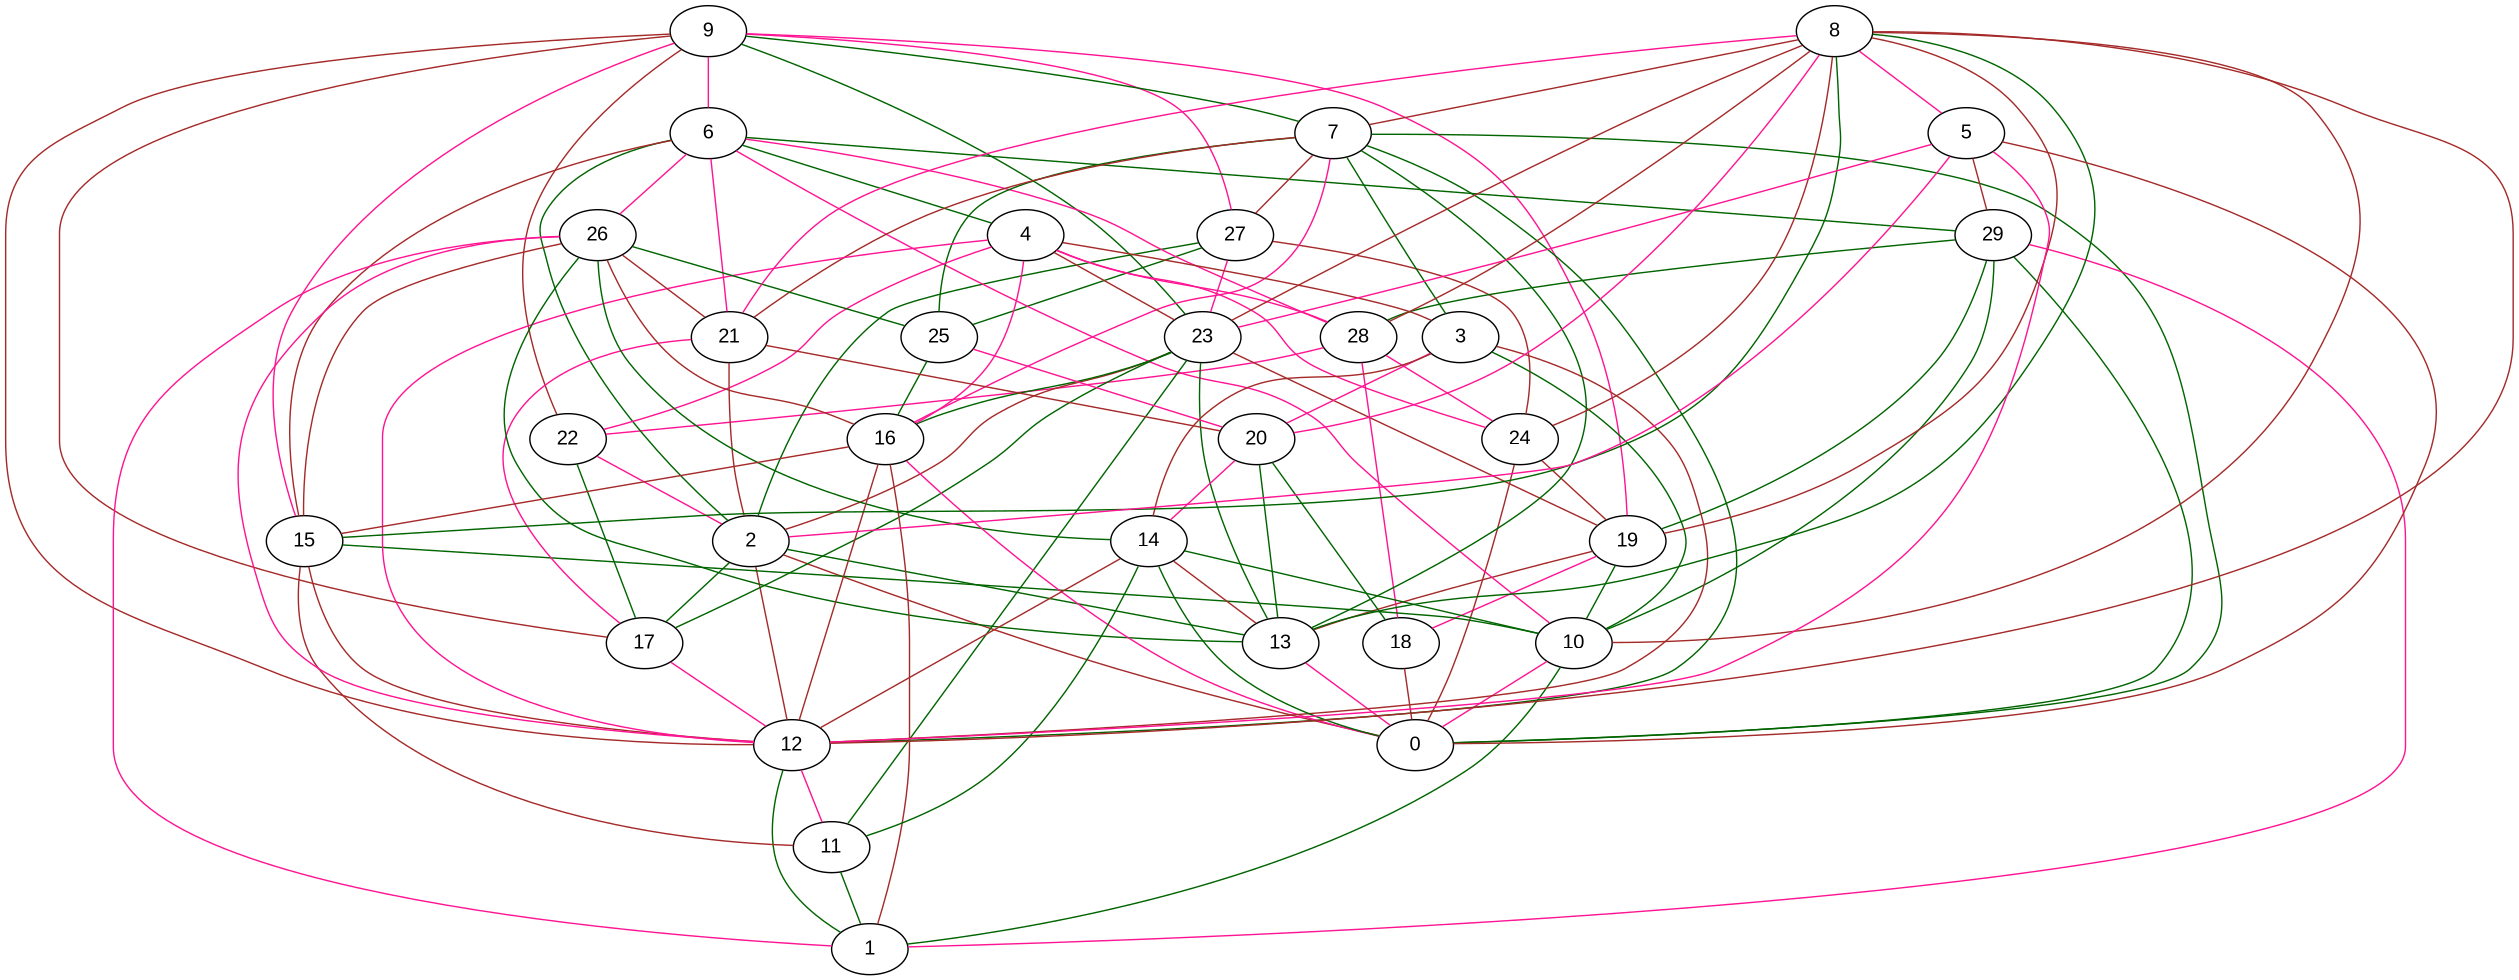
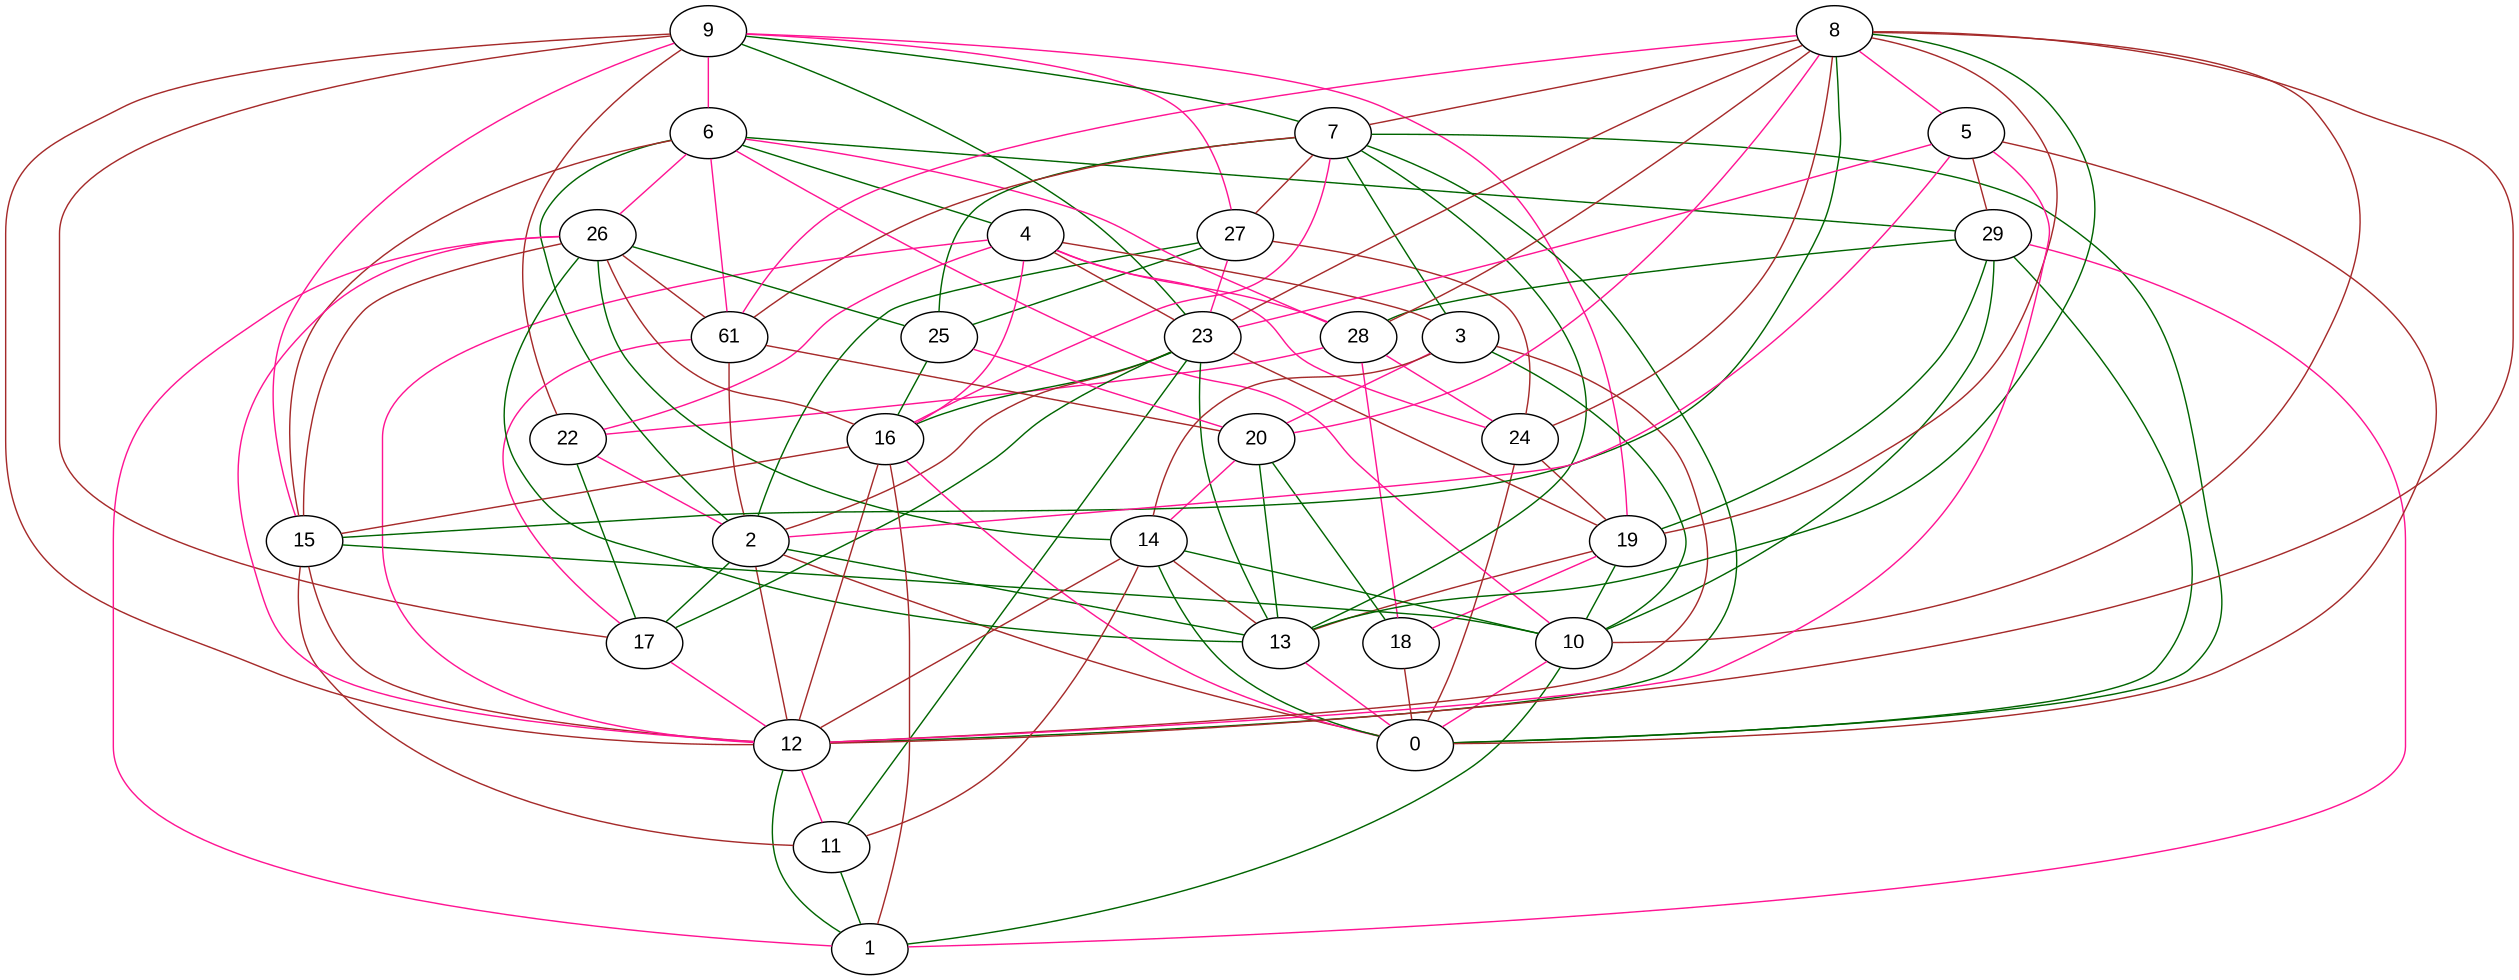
node "21": label "21" -> "61"
edge "14" -- "11": color darkgreen -> brown
